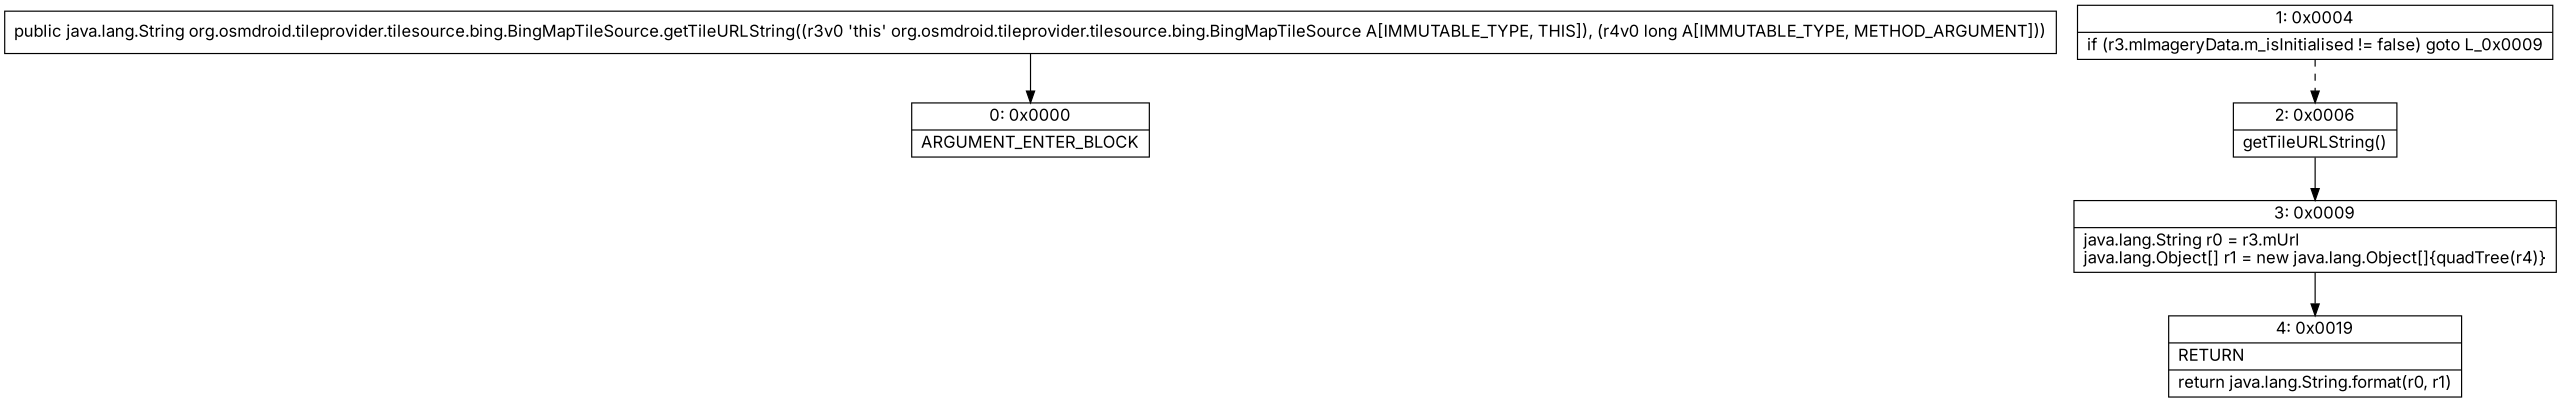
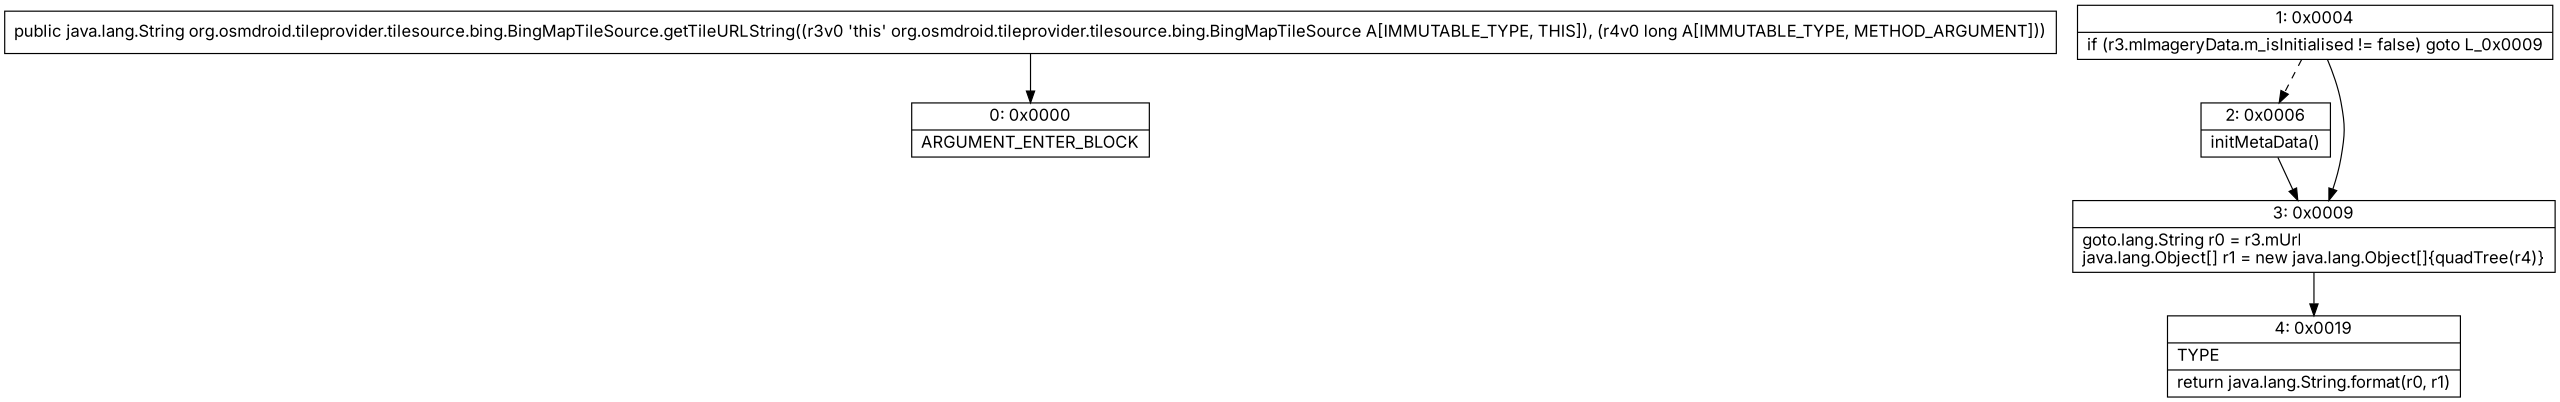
edge "1: 0x0004" -> "3: 0x0009": added
node "2: 0x0006": text "getTileURLString()" -> "initMetaData()"
node "3: 0x0009": text "java.lang.String r0 = r3.mUrl" -> "goto.lang.String r0 = r3.mUrl"
node "4: 0x0019": text "RETURN" -> "TYPE"
